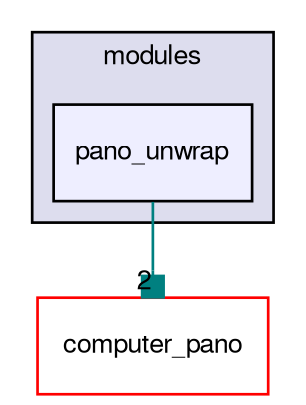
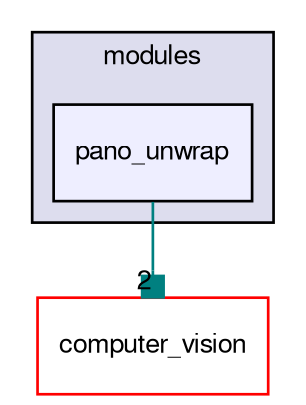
node "computer_pano": label "computer_pano" -> "computer_vision"
